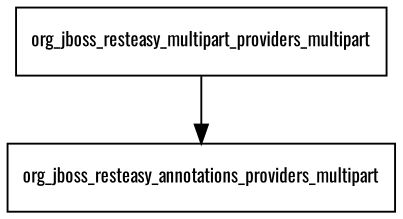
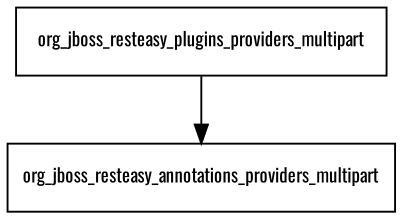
node "org_jboss_resteasy_multipart_providers_multipart": label "org_jboss_resteasy_multipart_providers_multipart" -> "org_jboss_resteasy_plugins_providers_multipart"
